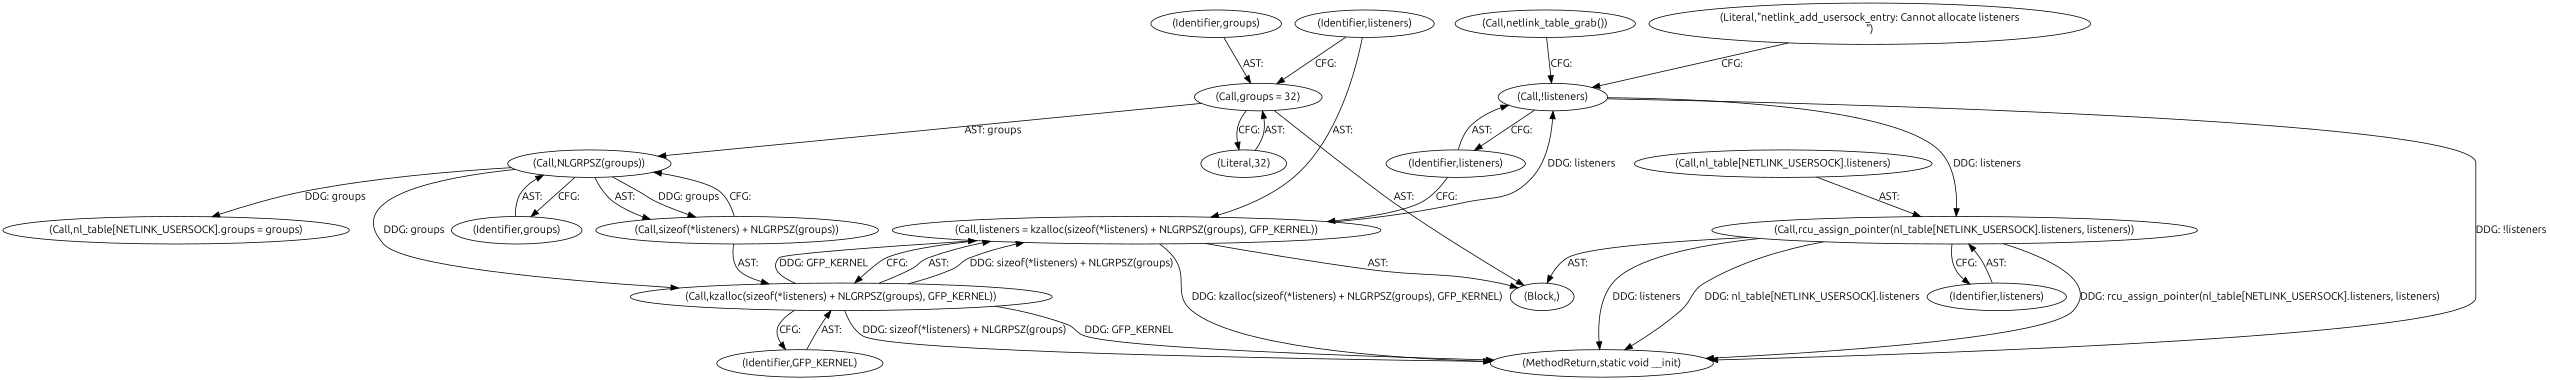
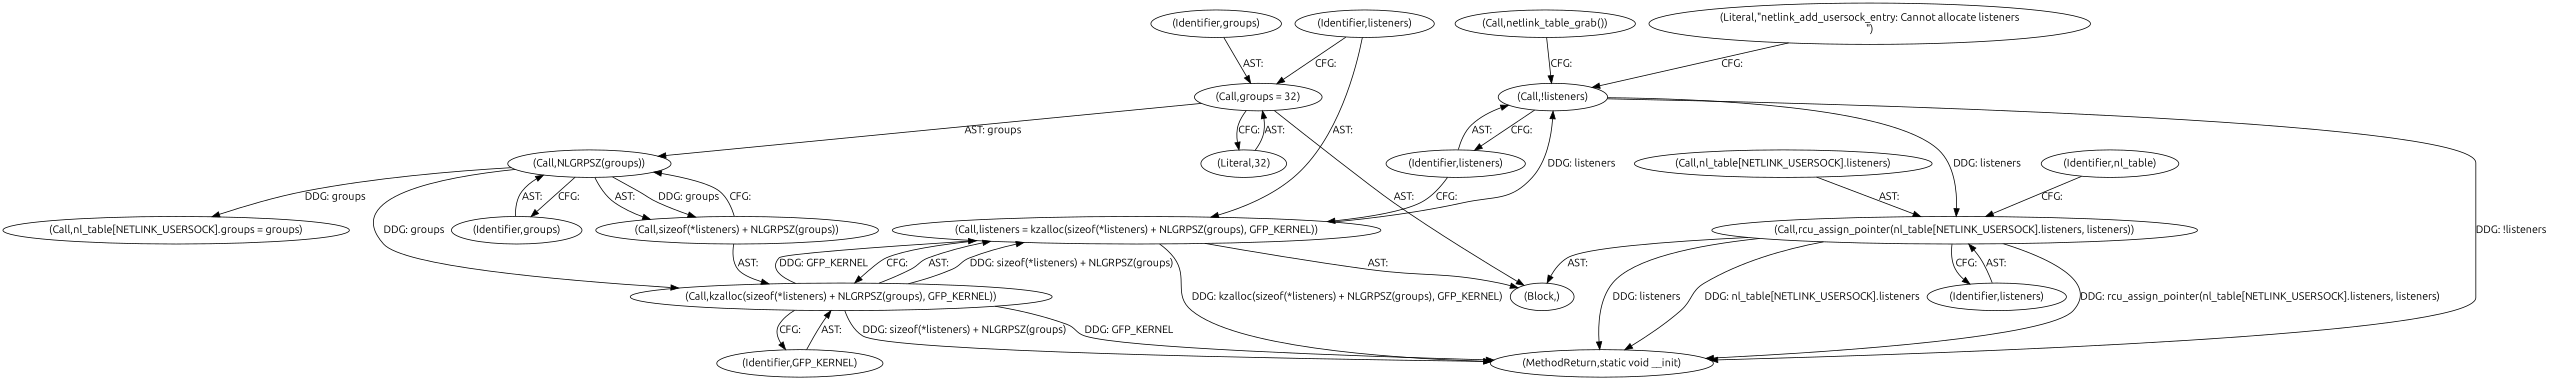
node "(Identifier,nl_table)": added
